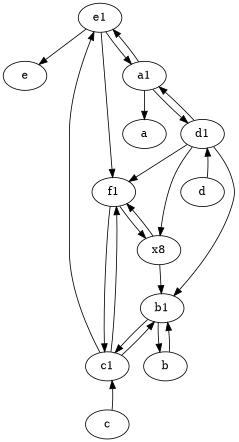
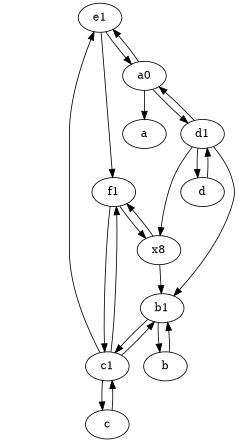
node "e": removed
node "a1": label "a1" -> "a0"
edge "d1" -> "f1": now "d1" -> "d"
edge "c1" -> "c": added
